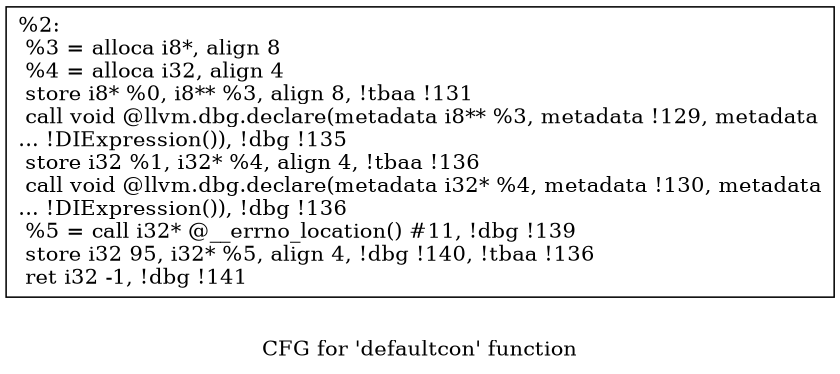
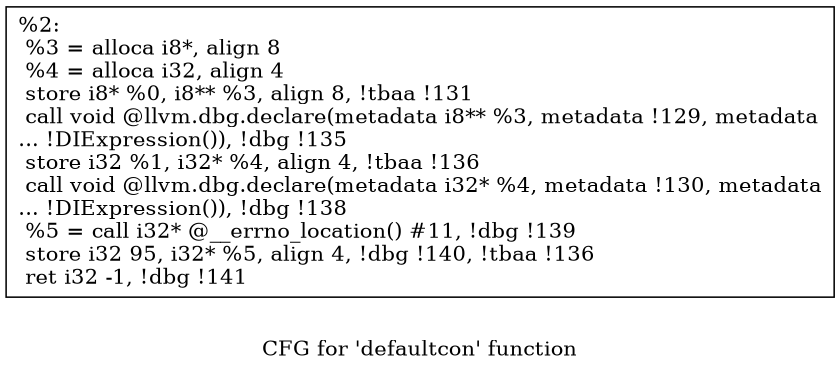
node "%2:": text "... !DIExpression()), !dbg !136" -> "... !DIExpression()), !dbg !138"
